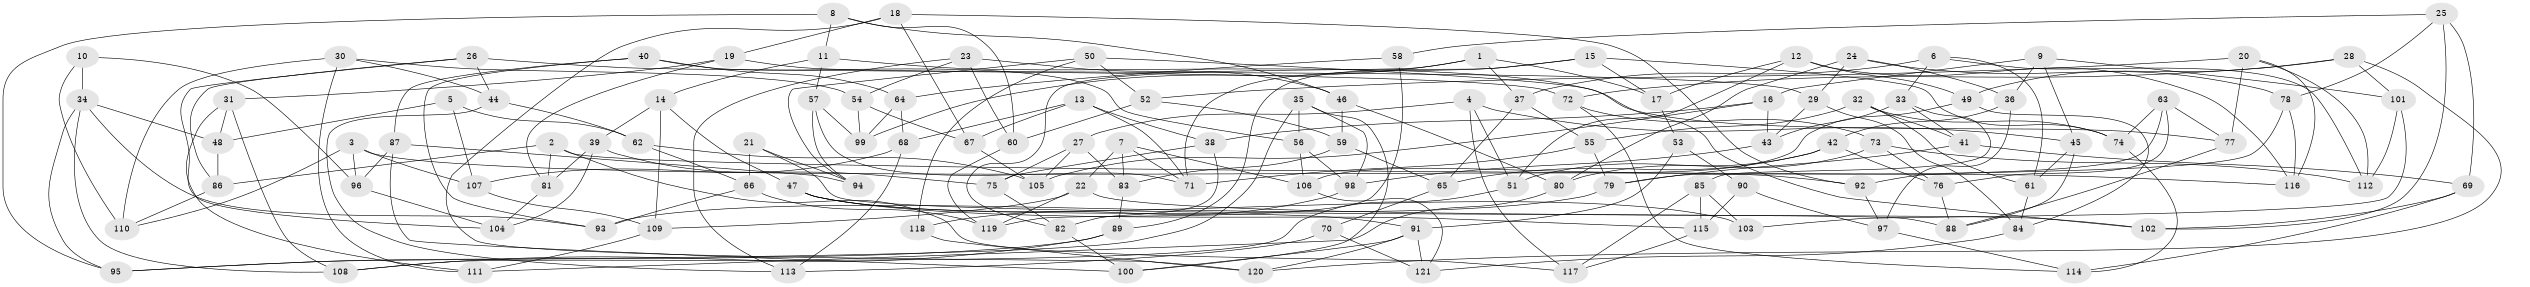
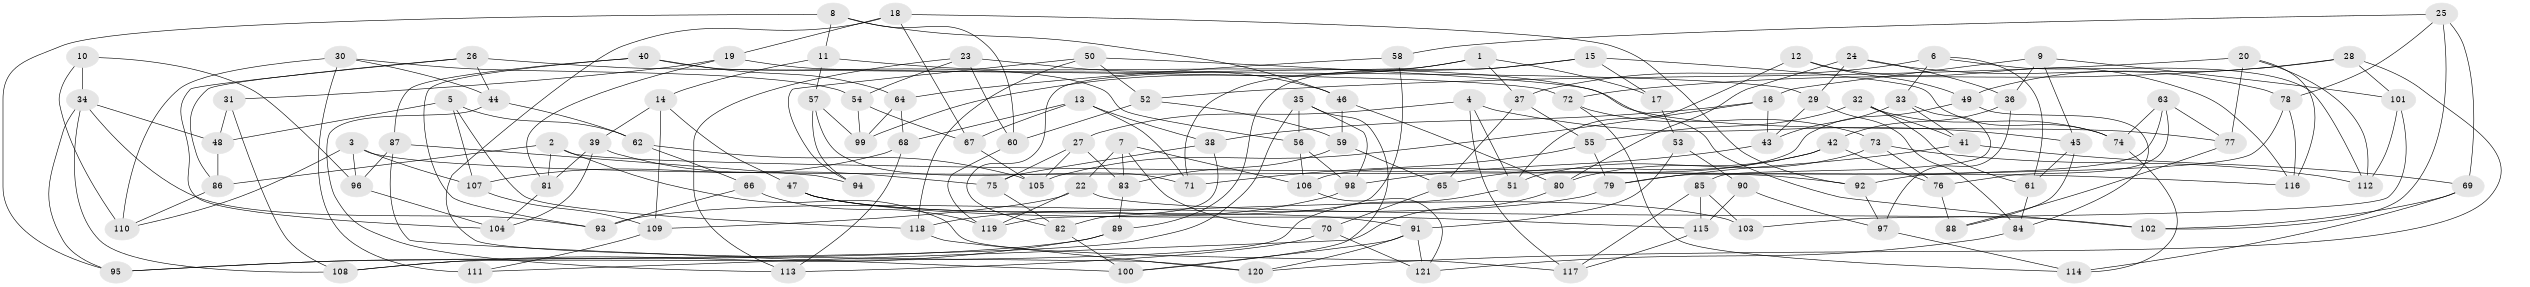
edge "12" -- "17": removed
node "21": removed
edge "7" -- "71": now "7" -- "70"
edge "5" -- "118": added
edge "31" -- "111": removed
